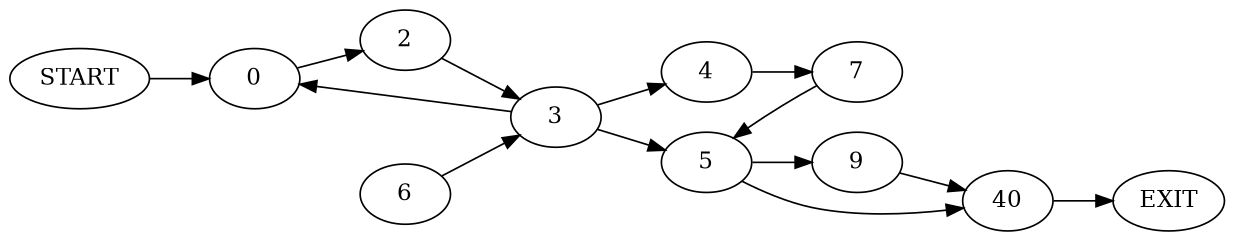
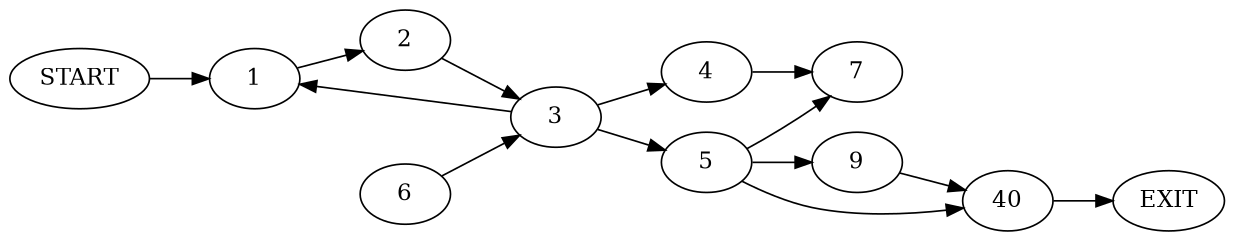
node "0": label "0" -> "1"
edge "7" -> "5": reversed
